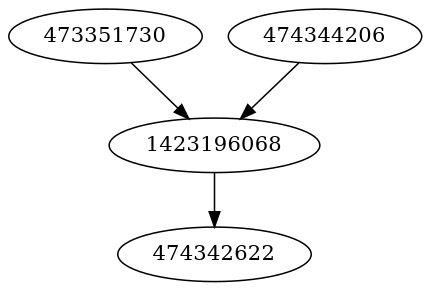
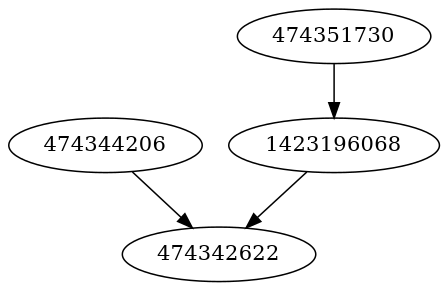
node "473351730": label "473351730" -> "474351730"
edge "474344206" -> "1423196068": now "474344206" -> "474342622"
